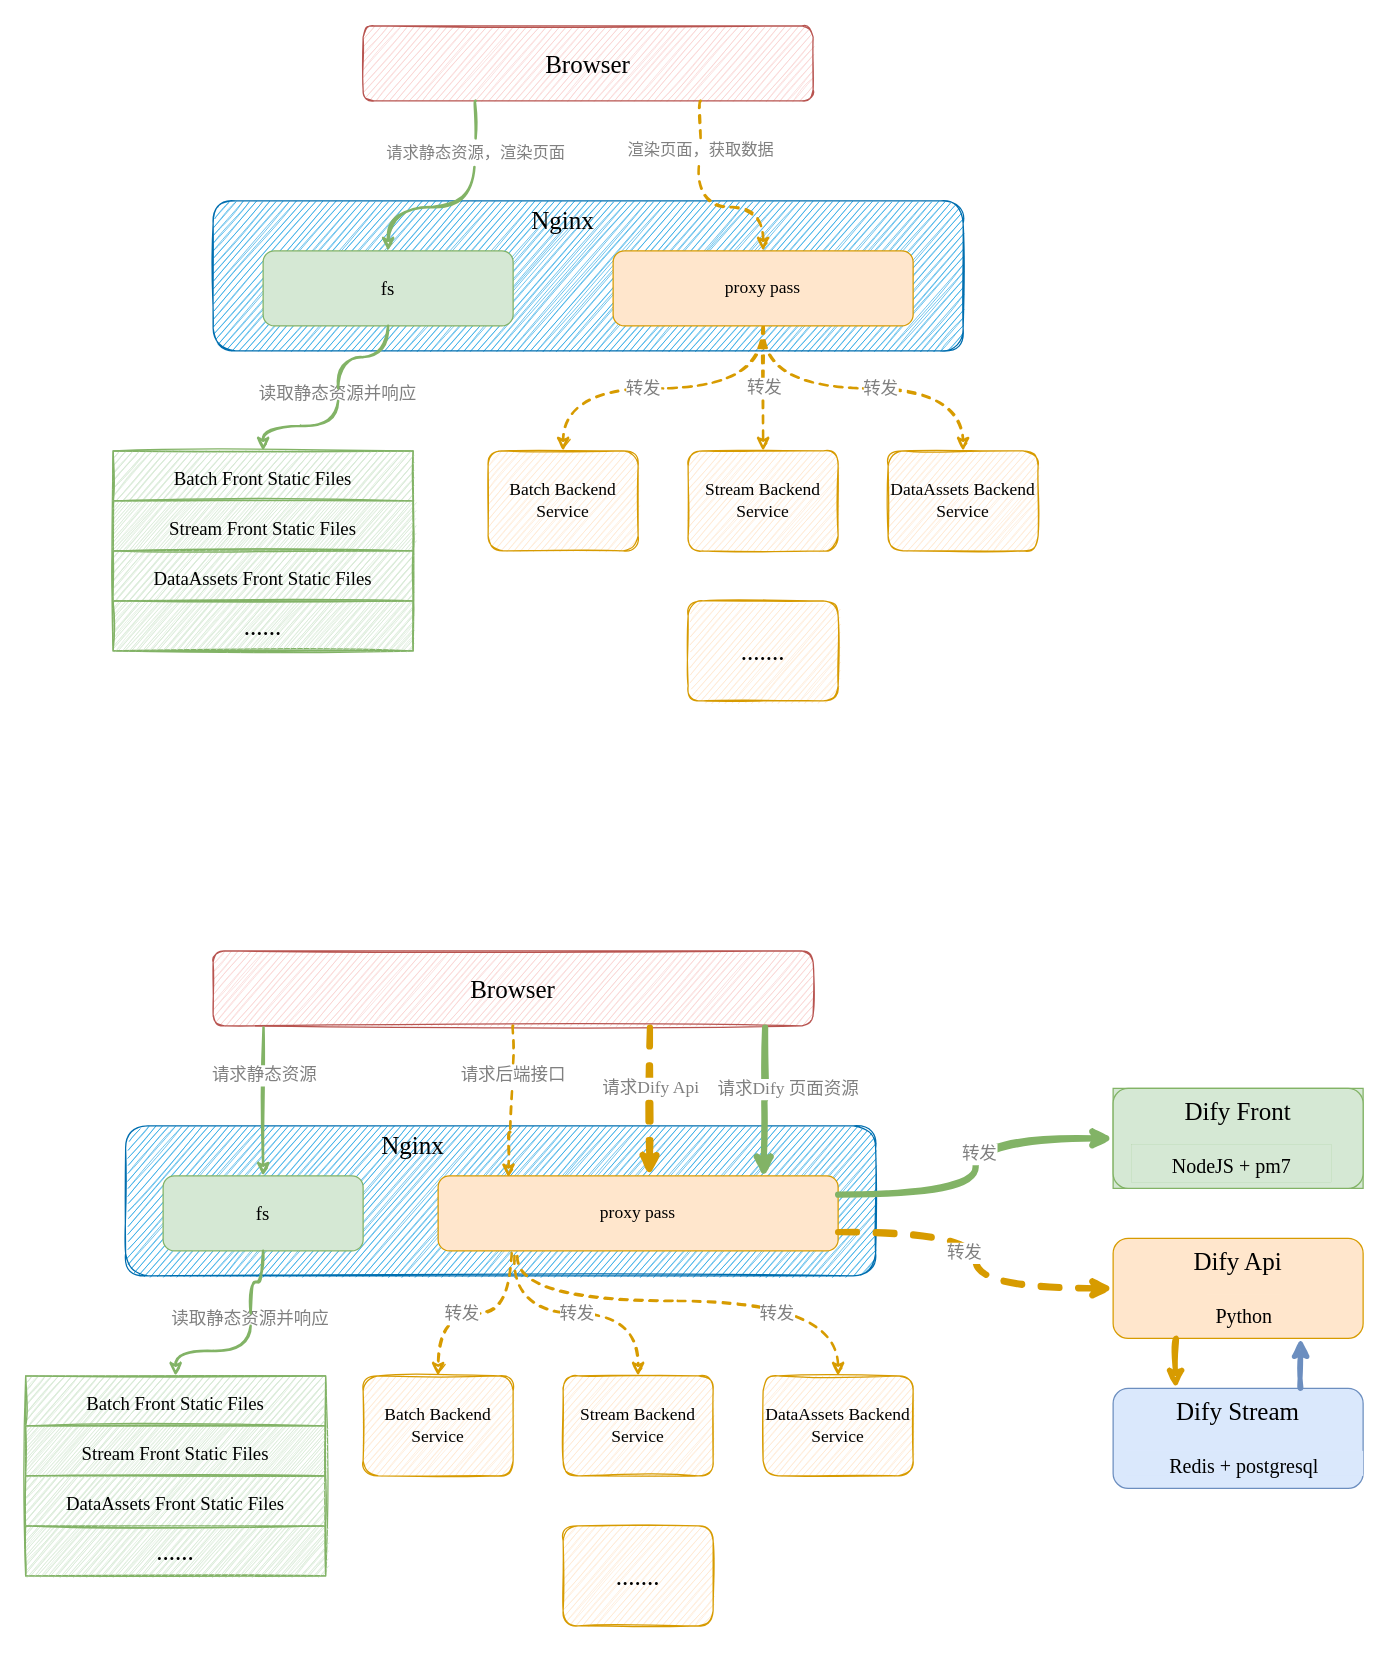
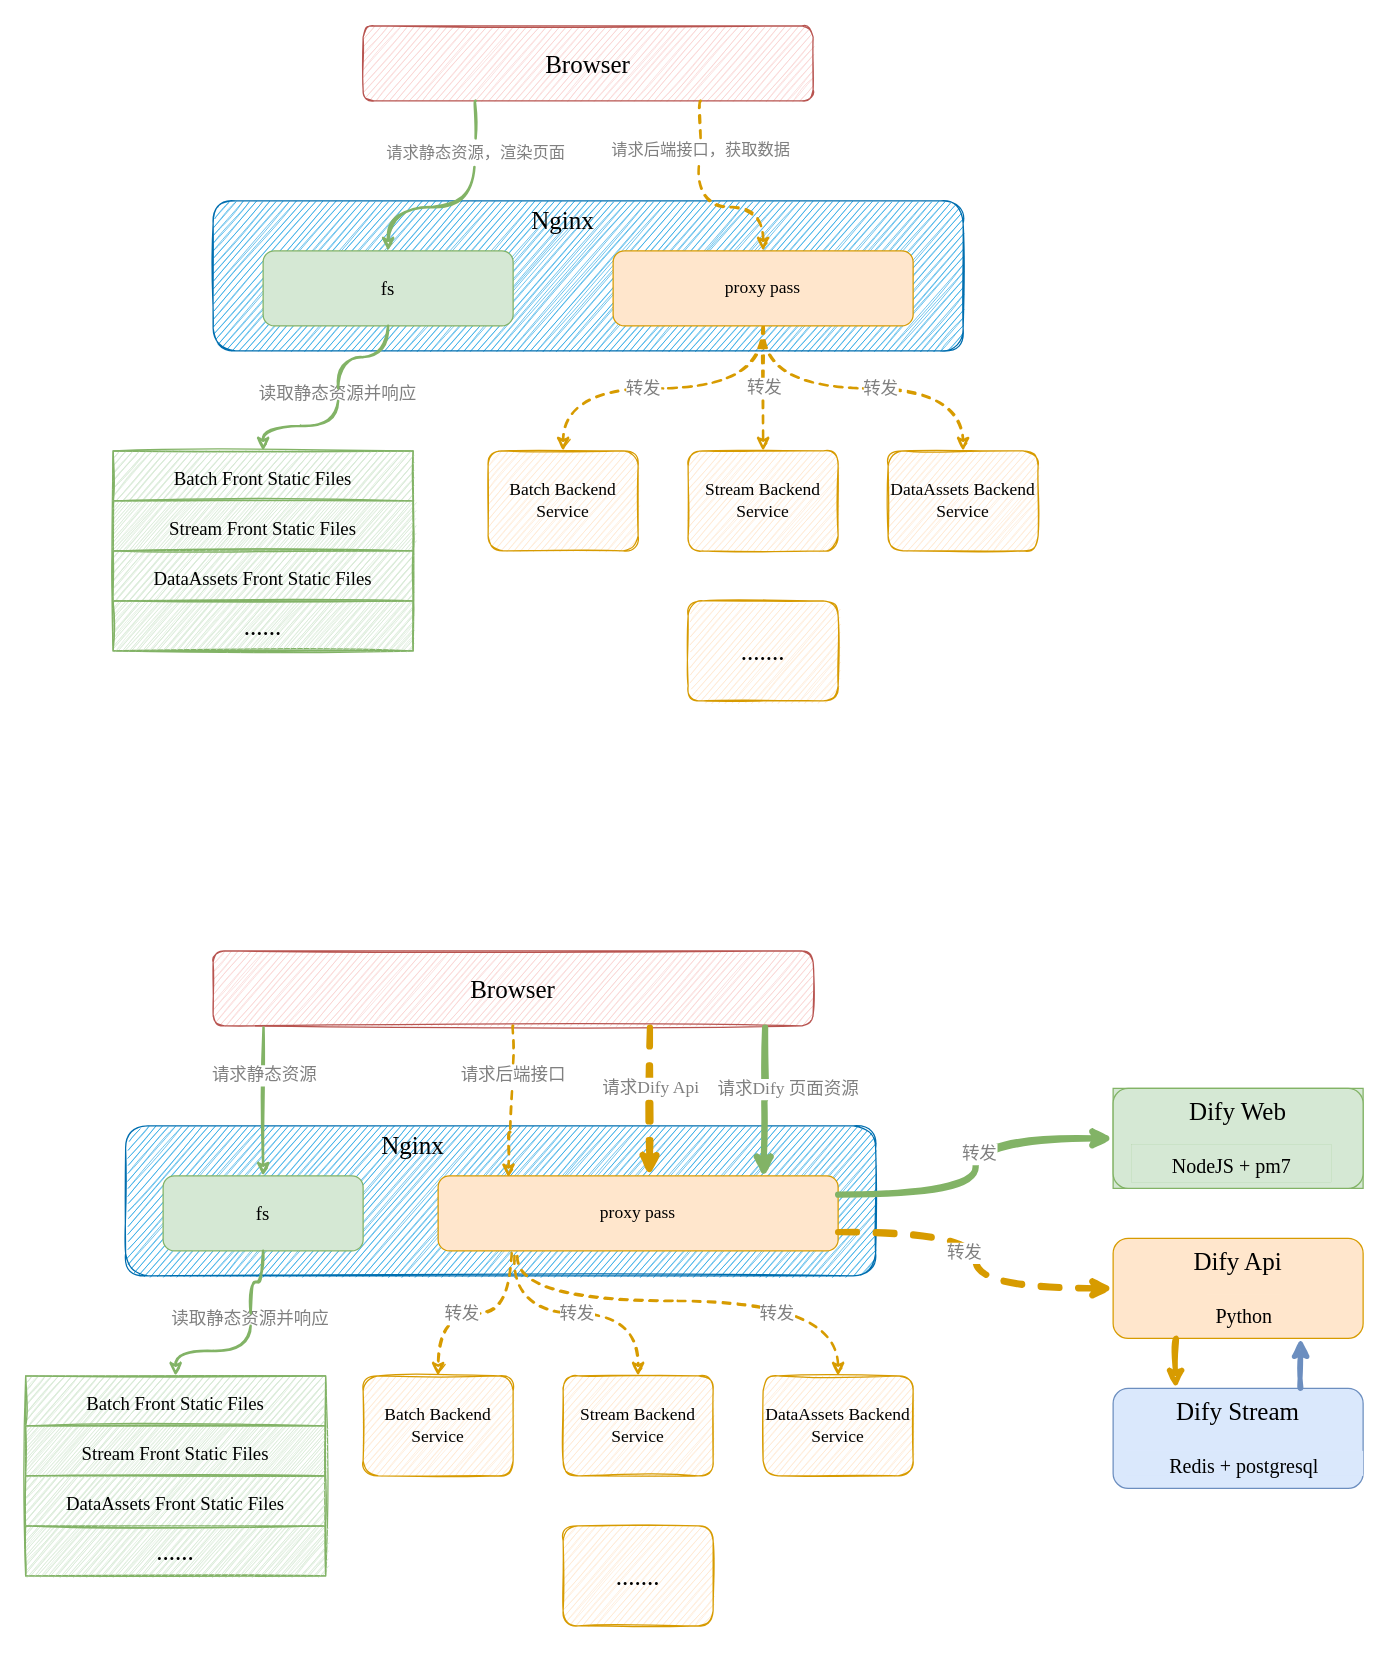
node "渲染页面，获取数据": label "渲染页面，获取数据" -> "请求后端接口，获取数据"
node "Dify Front": label "Dify Front" -> "Dify Web"
